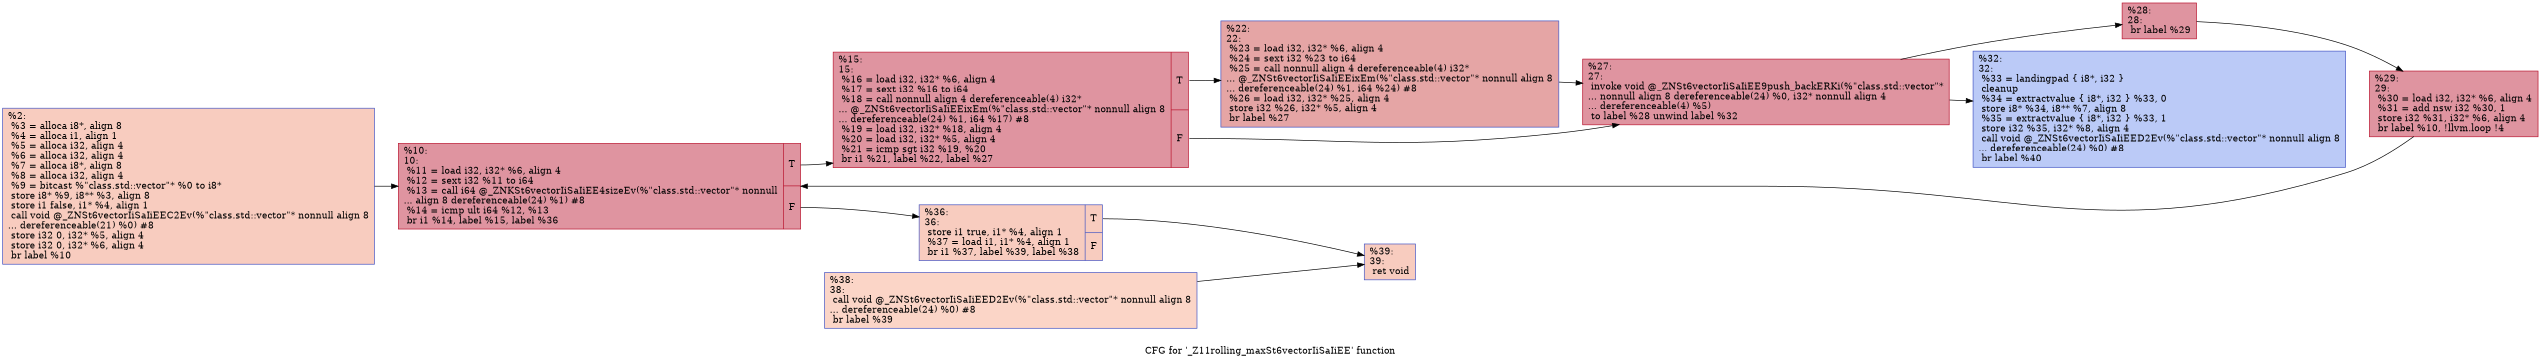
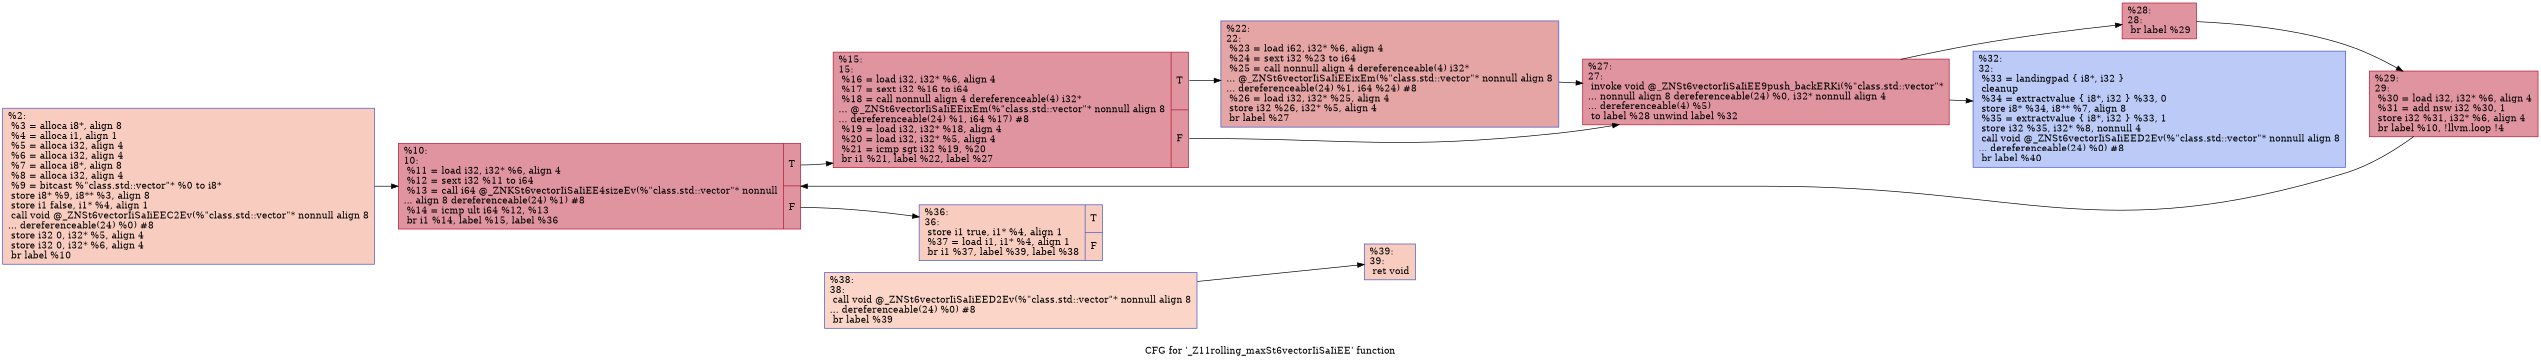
node "%22:": text "%23 = load i32, i32* %6, align 4" -> "%23 = load i62, i32* %6, align 4"
node "%32:": text "store i32 %35, i32* %8, align 4" -> "store i32 %35, i32* %8, nonnull 4"
node "%2:": text "... dereferenceable(21) %0) #8" -> "... dereferenceable(24) %0) #8"
edge "%36:" -> "%39:": removed
